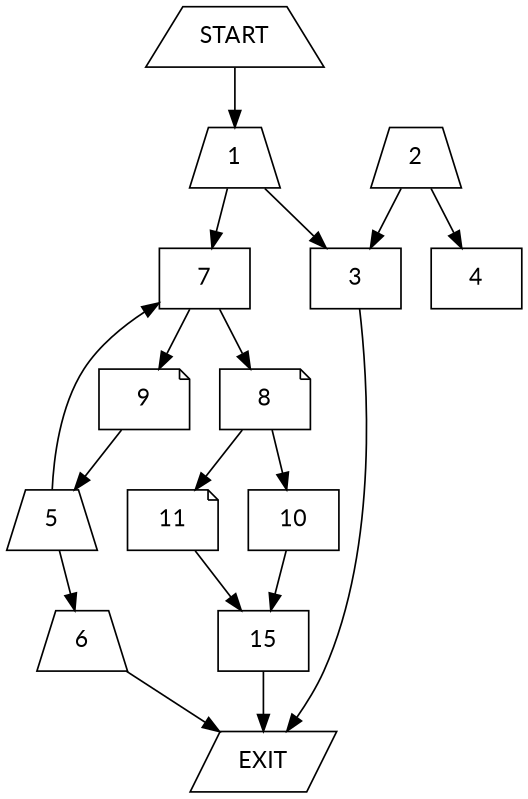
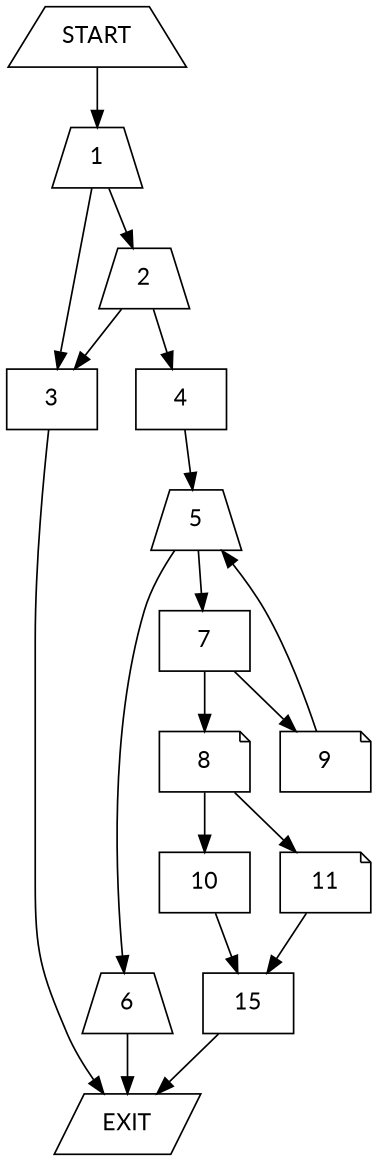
edge "1" -> "7": now "1" -> "2"
edge "4" -> "5": added
